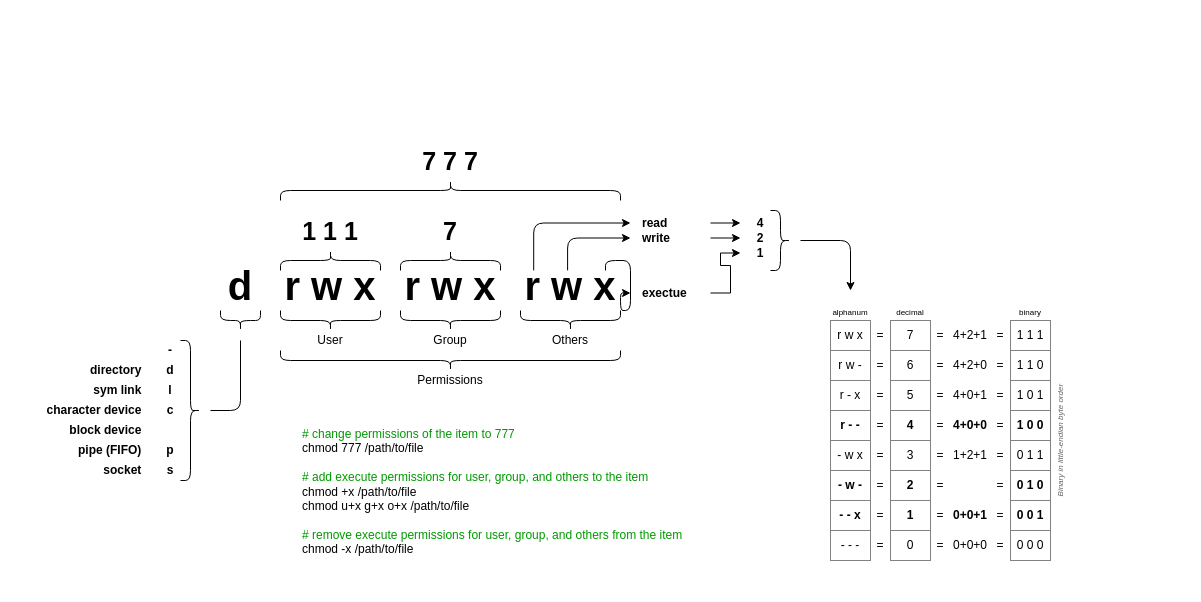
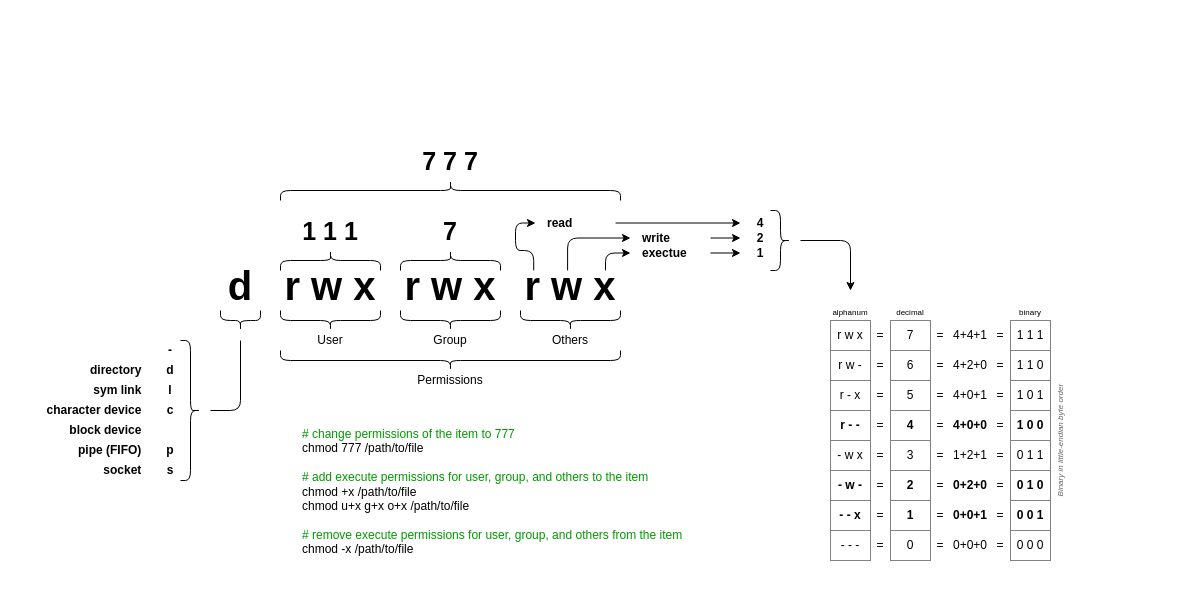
node "read": moved (671, 223) -> (576, 223)
node "exectue": moved (671, 293) -> (671, 253)
node "4+2+1": label "4+2+1" -> "4+4+1"
node "0+2+0": added
